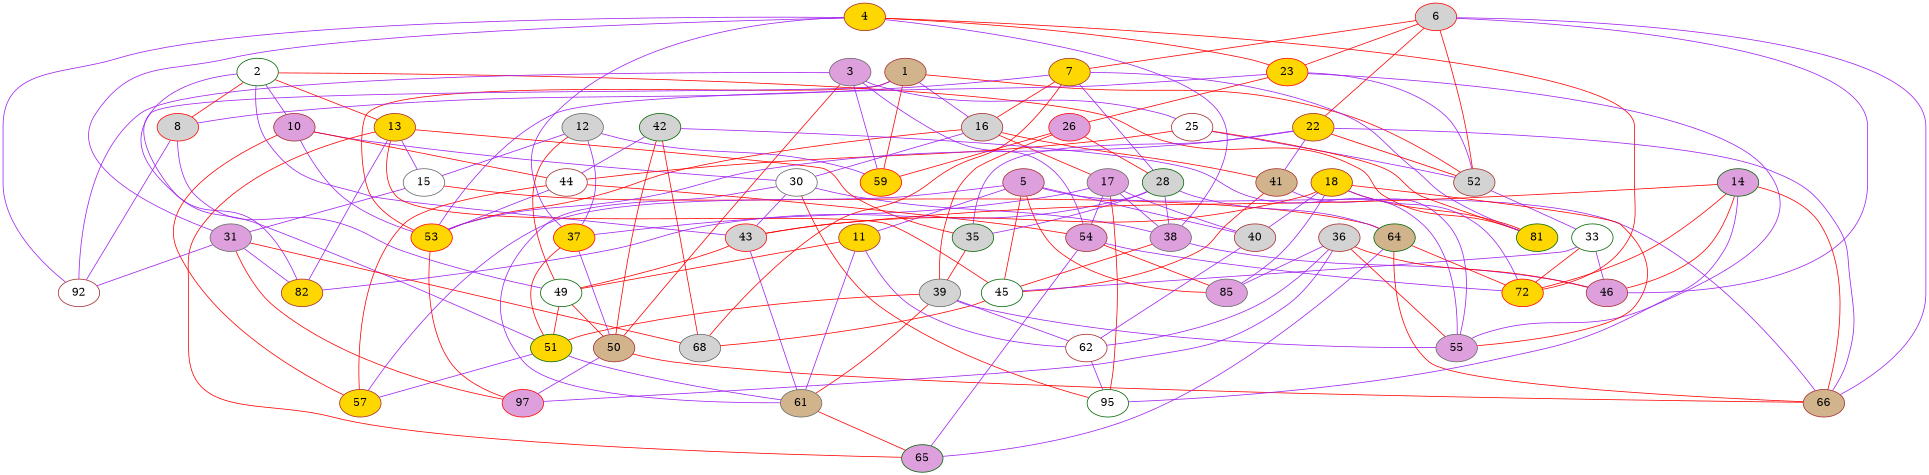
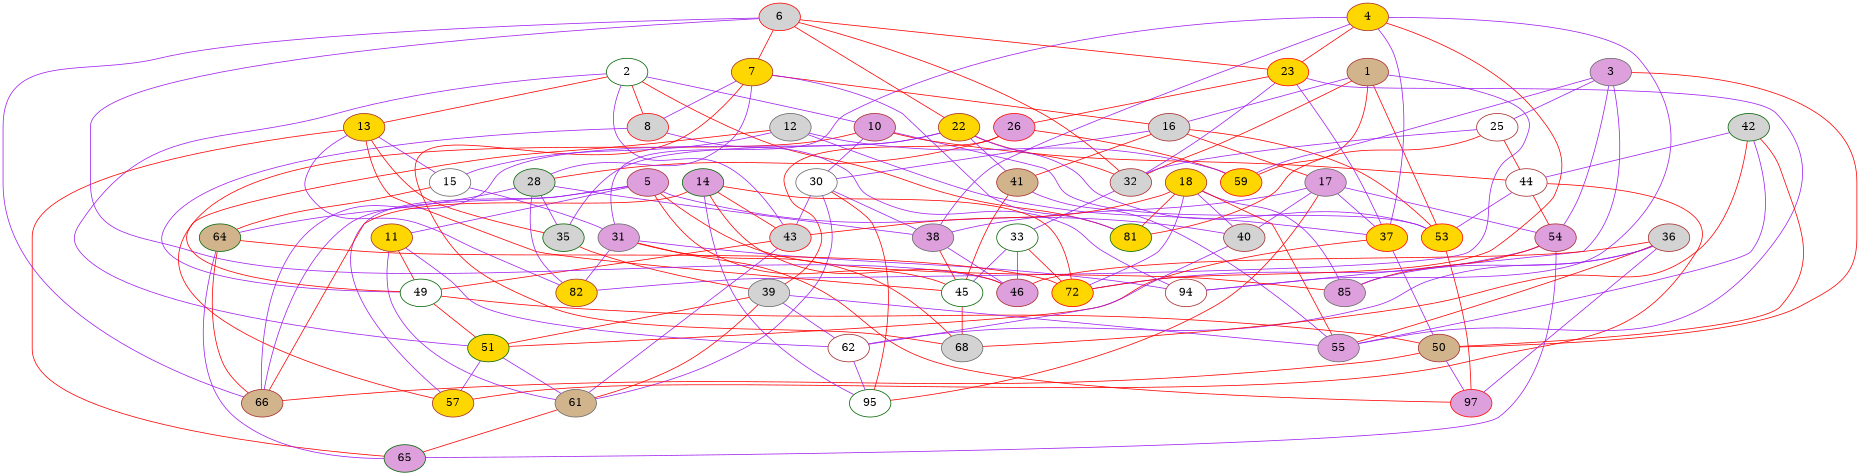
edge "23" -- "53": now "23" -- "37"
node "52": label "52" -> "32"
node "92": label "92" -> "94"
